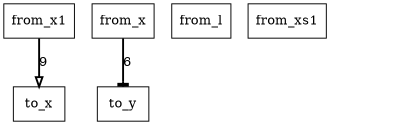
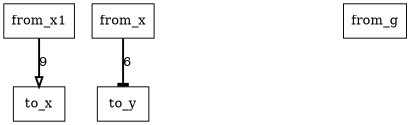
node "from_l": removed
node "from_xs1": removed
node "from_g": added
